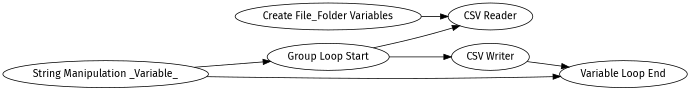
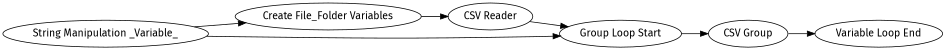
edge "Group Loop Start" -> "CSV Reader": reversed
node "CSV Writer": label "CSV Writer" -> "CSV Group"
edge "String Manipulation _Variable_" -> "Variable Loop End": now "String Manipulation _Variable_" -> "Create File_Folder Variables"
